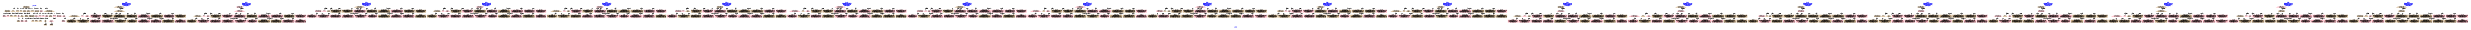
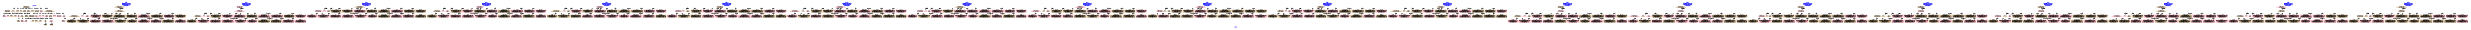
edge "Concept4" -> "Person2": reversed
